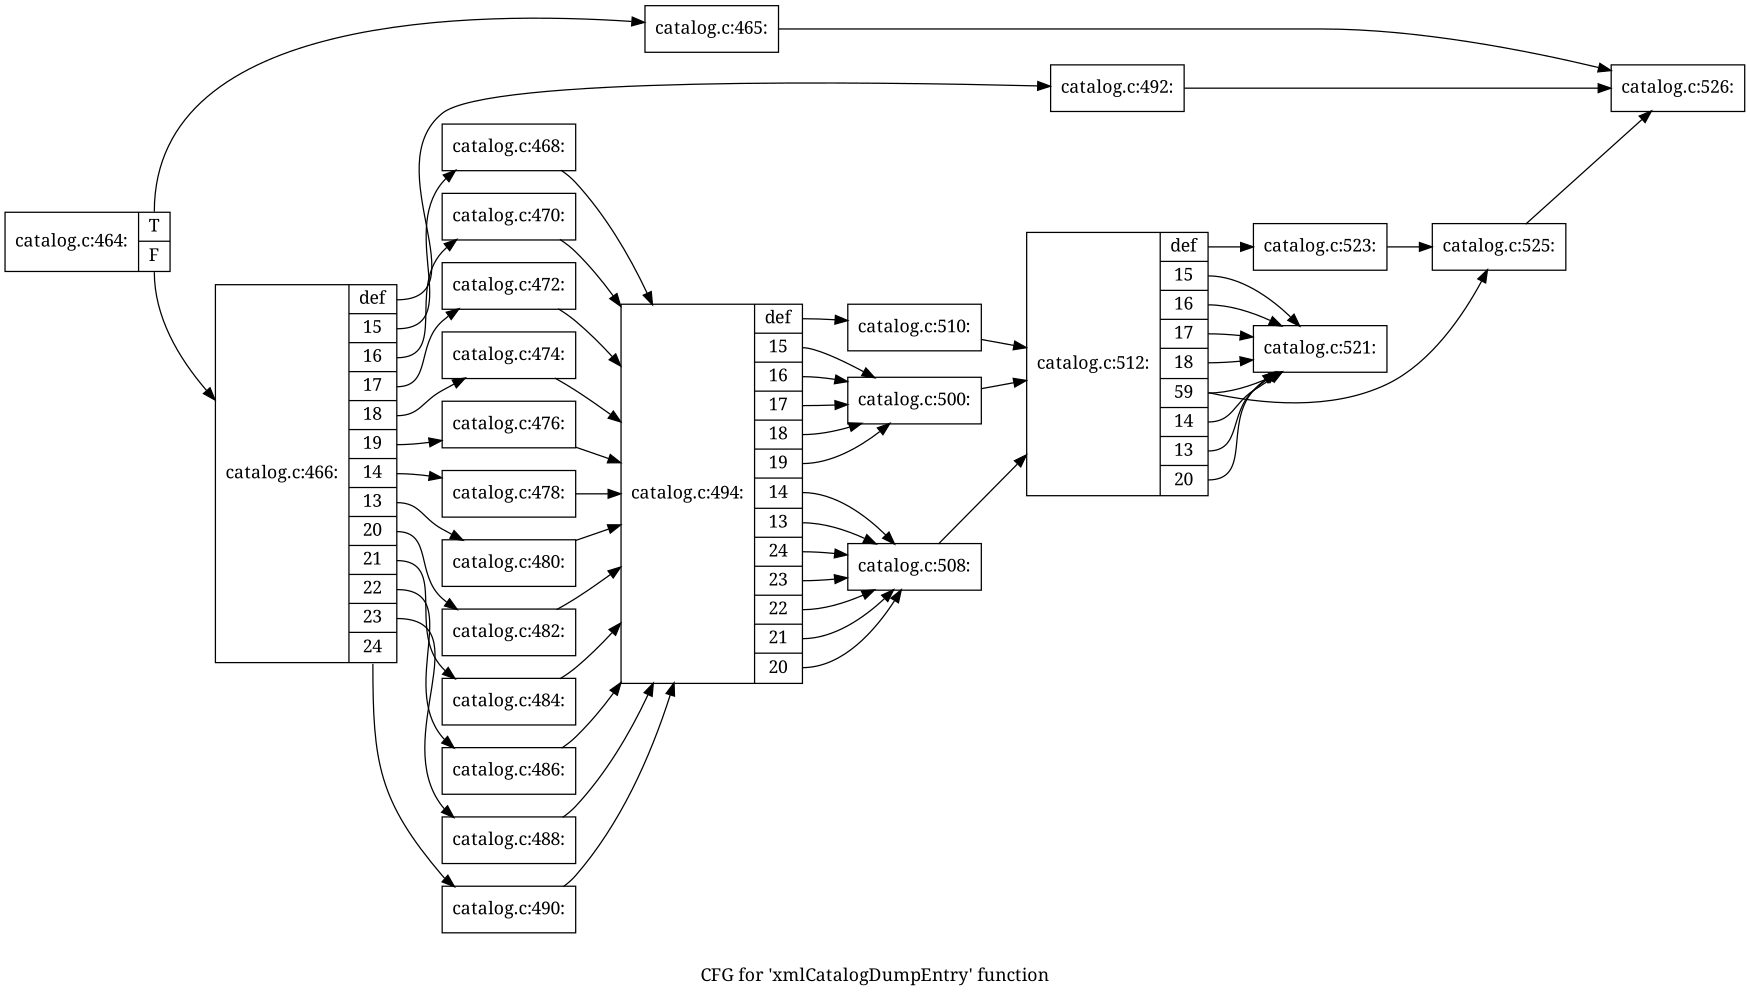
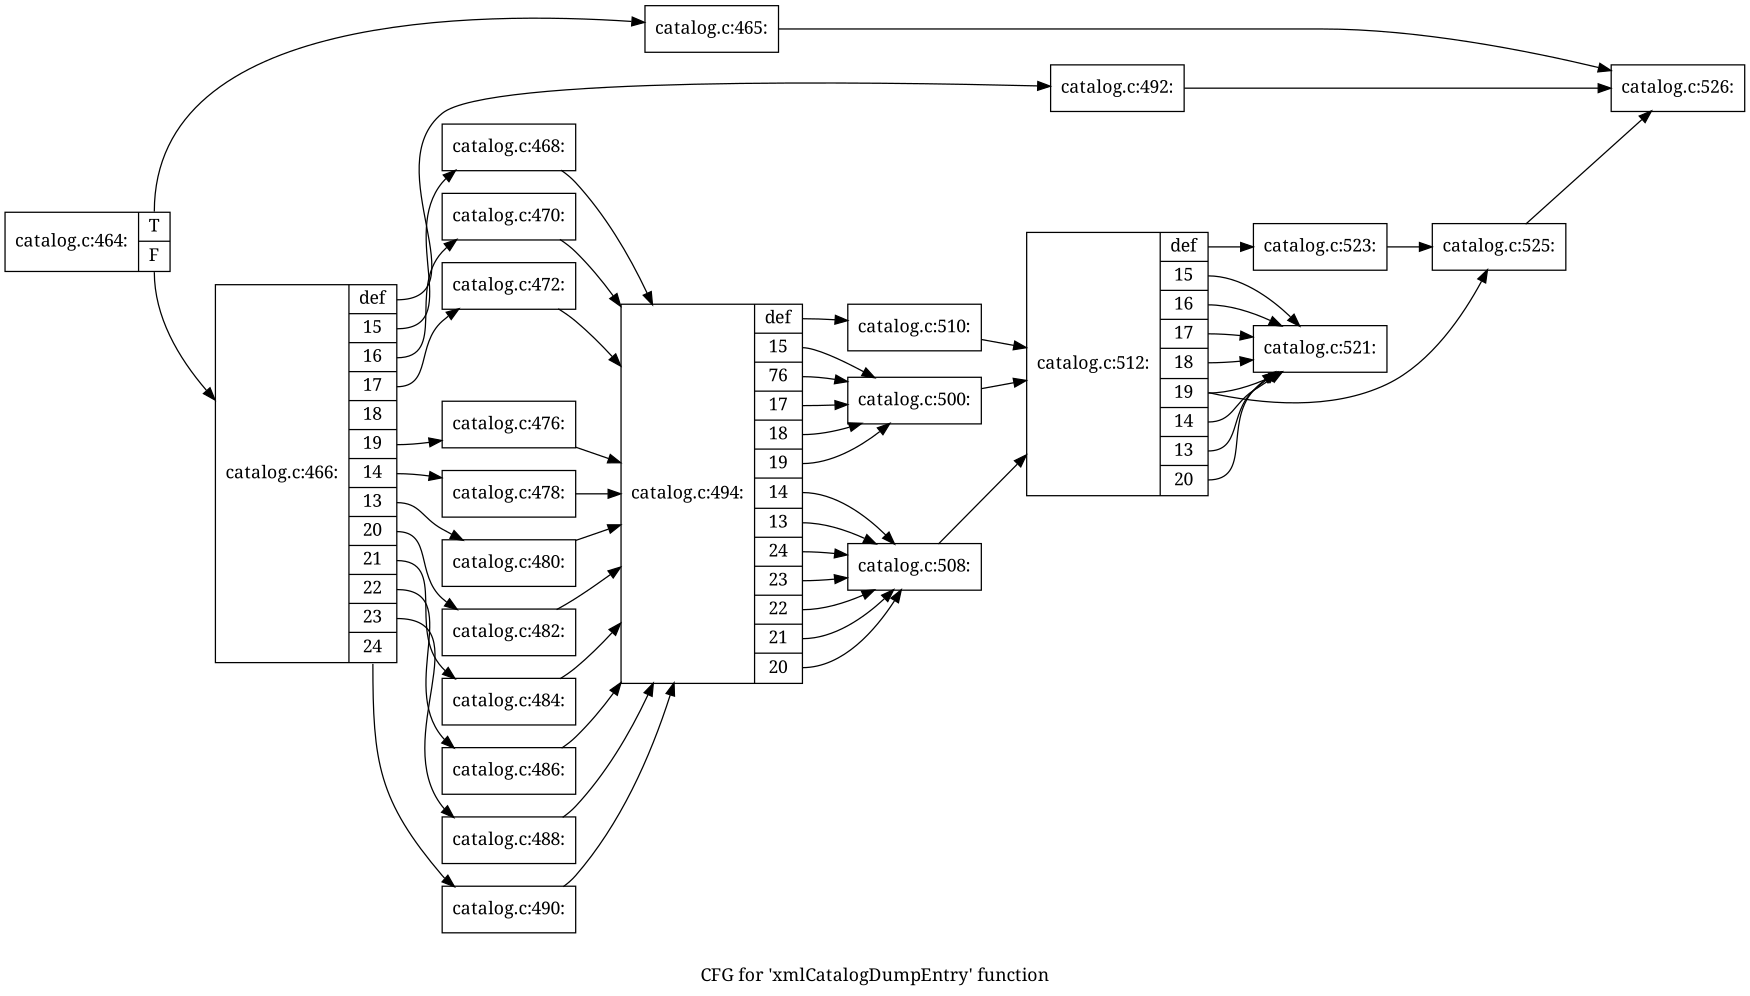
node "catalog.c:474:": removed
node "catalog.c:494:": text "16" -> "76"
node "catalog.c:512:": text "59" -> "19"
